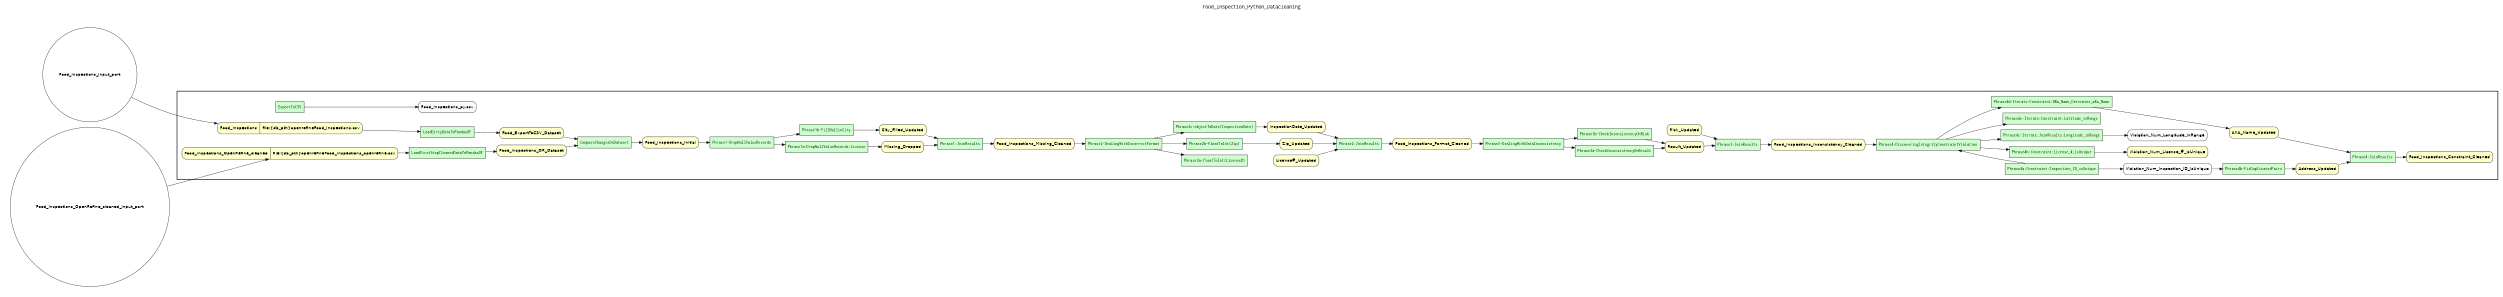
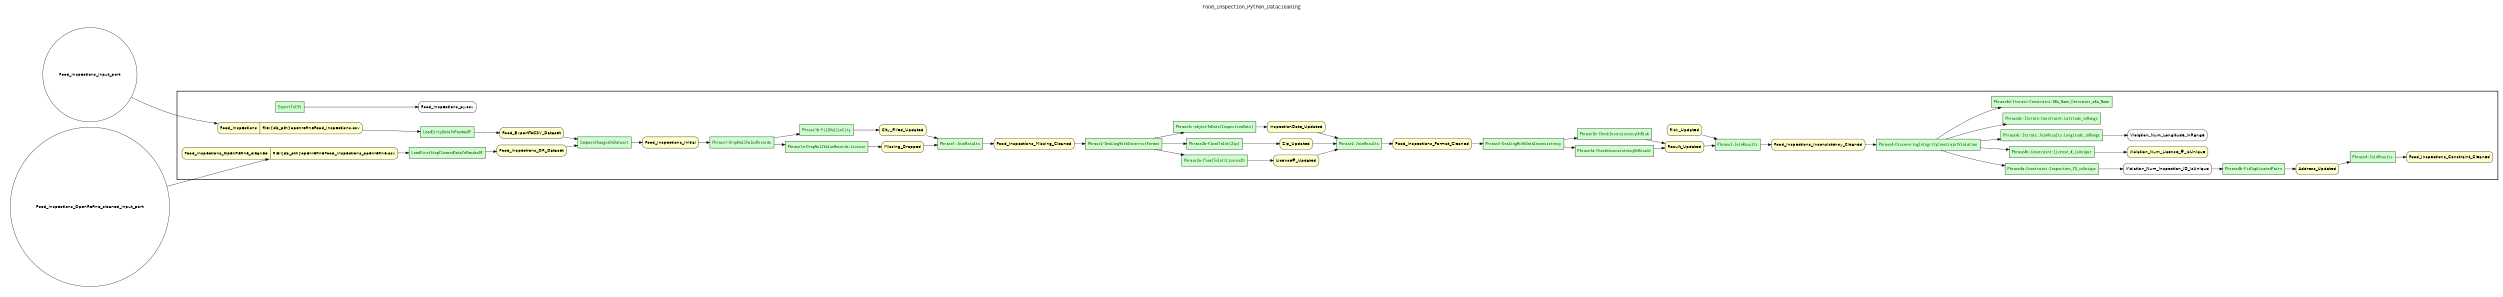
node "AKA_Name_Updated": removed
edge "Phrase4a:Constraint:Inspection_ID_isUnique" -> "Phrase4-DiscoveringIntegrityConstraintViolation": reversed
edge "Phrase2a-floatToInt(License#)" -> "License#_Updated": added
